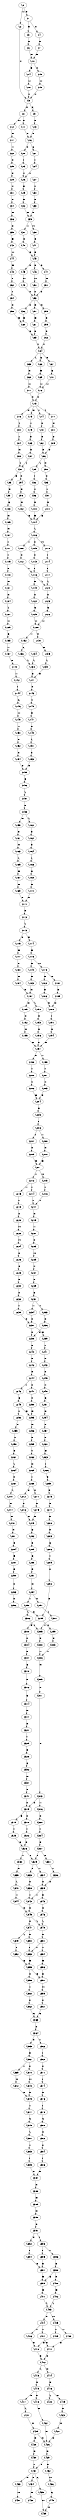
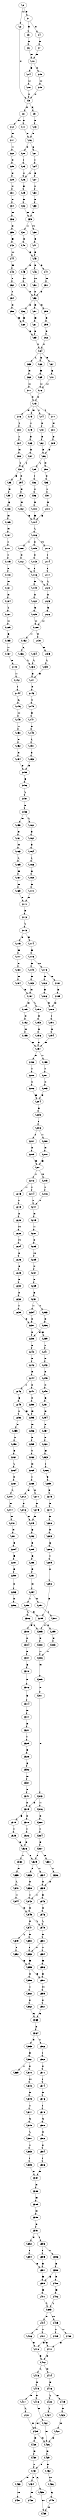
edge "S24" -> "S27": added, label "F"
node "S372": removed
node "S403": label "S403" -> "S603"
node "S424": added
